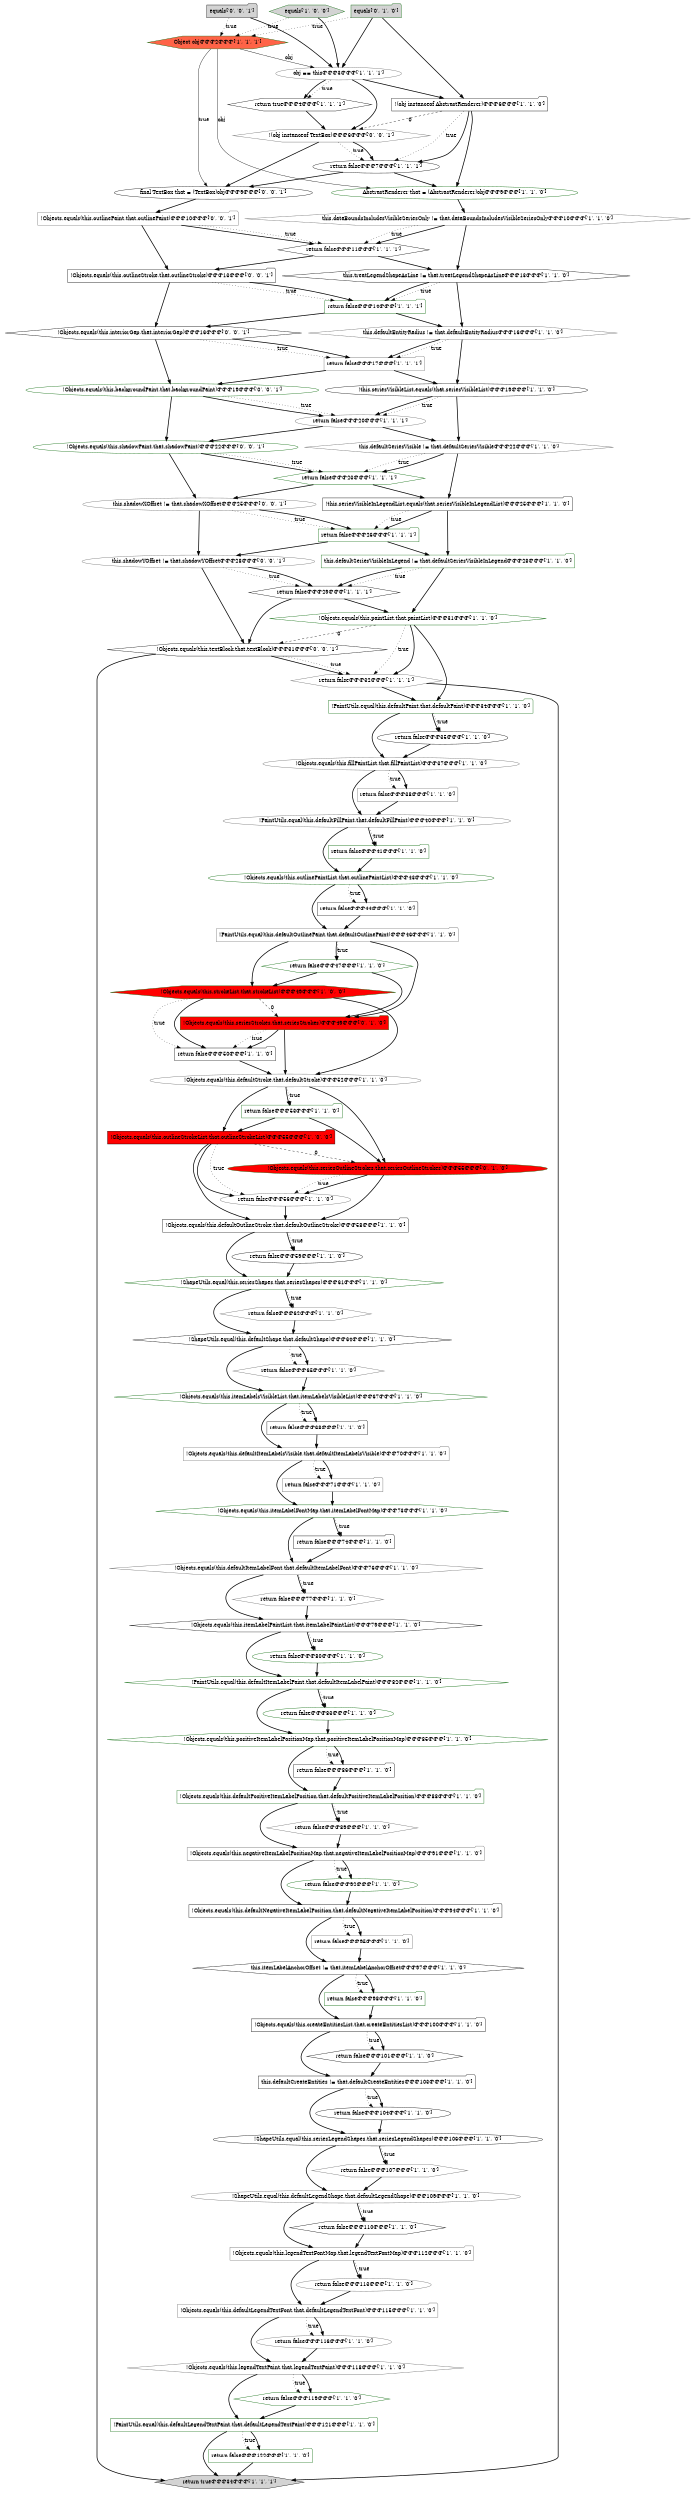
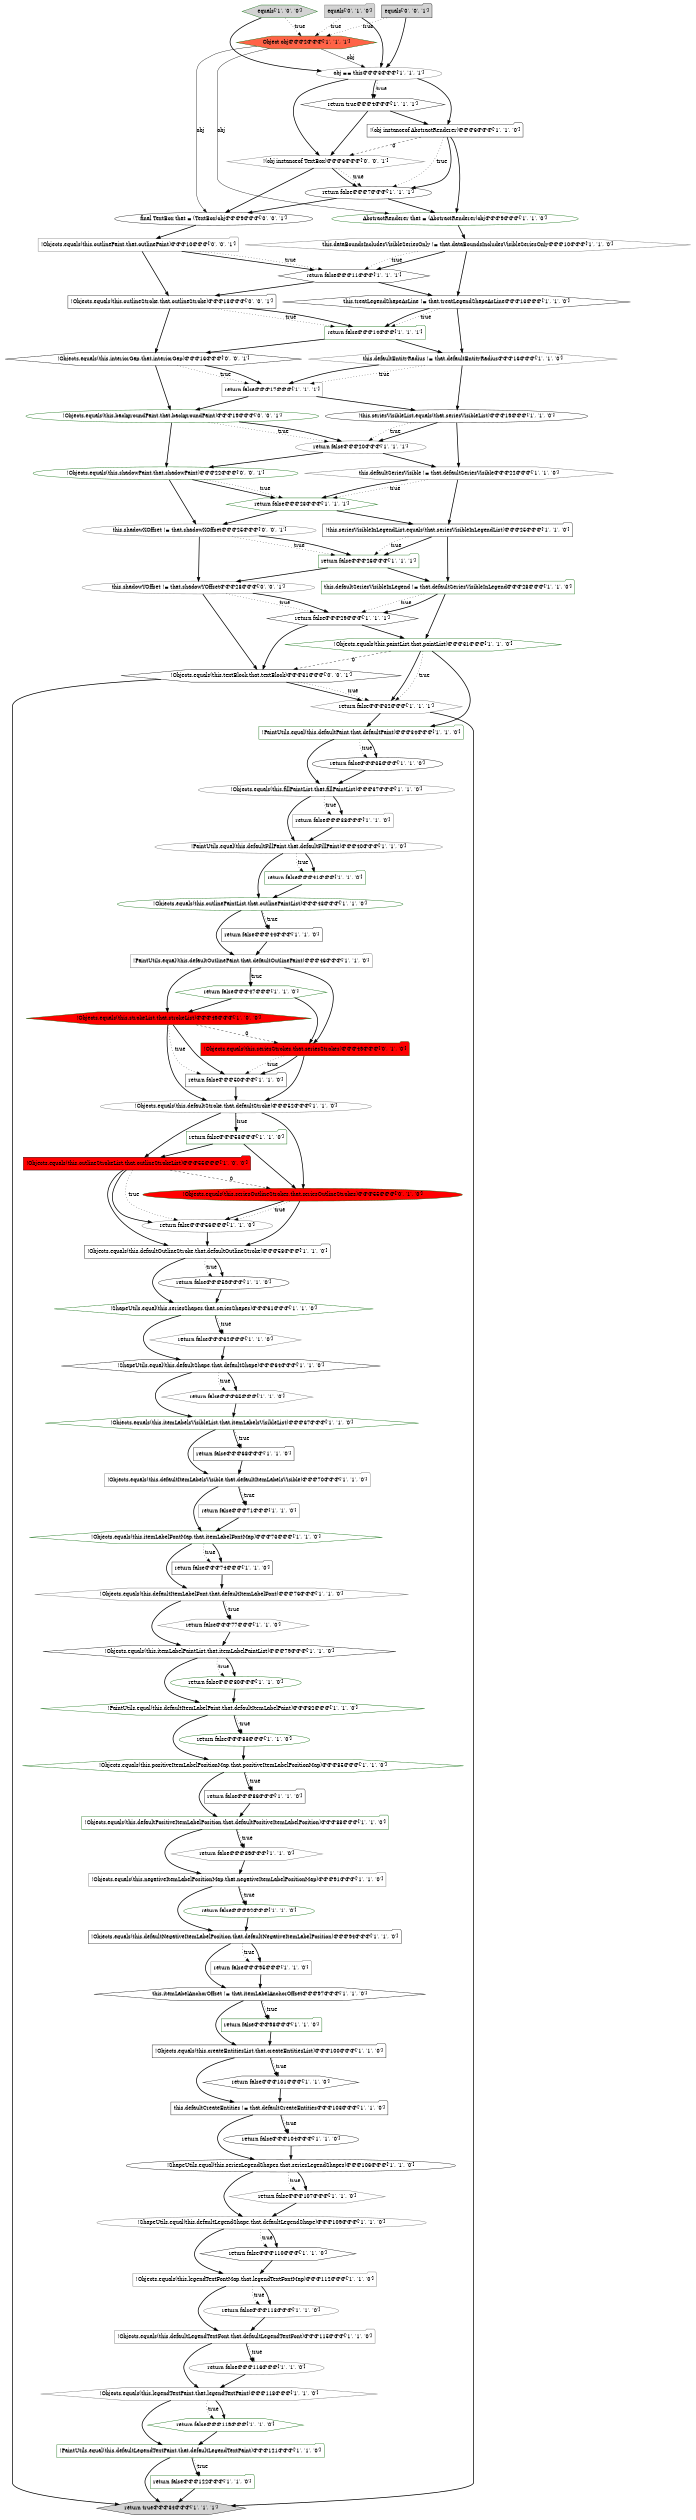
node "equals['0', '1', '0']": color darkgreen -> gray40
edge "equals['0', '1', '0']" -> "!(obj instanceof AbstractRenderer)@@@6@@@['1', '1', '0']": now "return true@@@4@@@['1', '1', '1']" -> "!(obj instanceof AbstractRenderer)@@@6@@@['1', '1', '0']"
edge "Object obj@@@2@@@['1', '1', '1']" -> "final TextBox that = (TextBox)obj@@@9@@@['0', '0', '1']": label "true" -> "obj"
